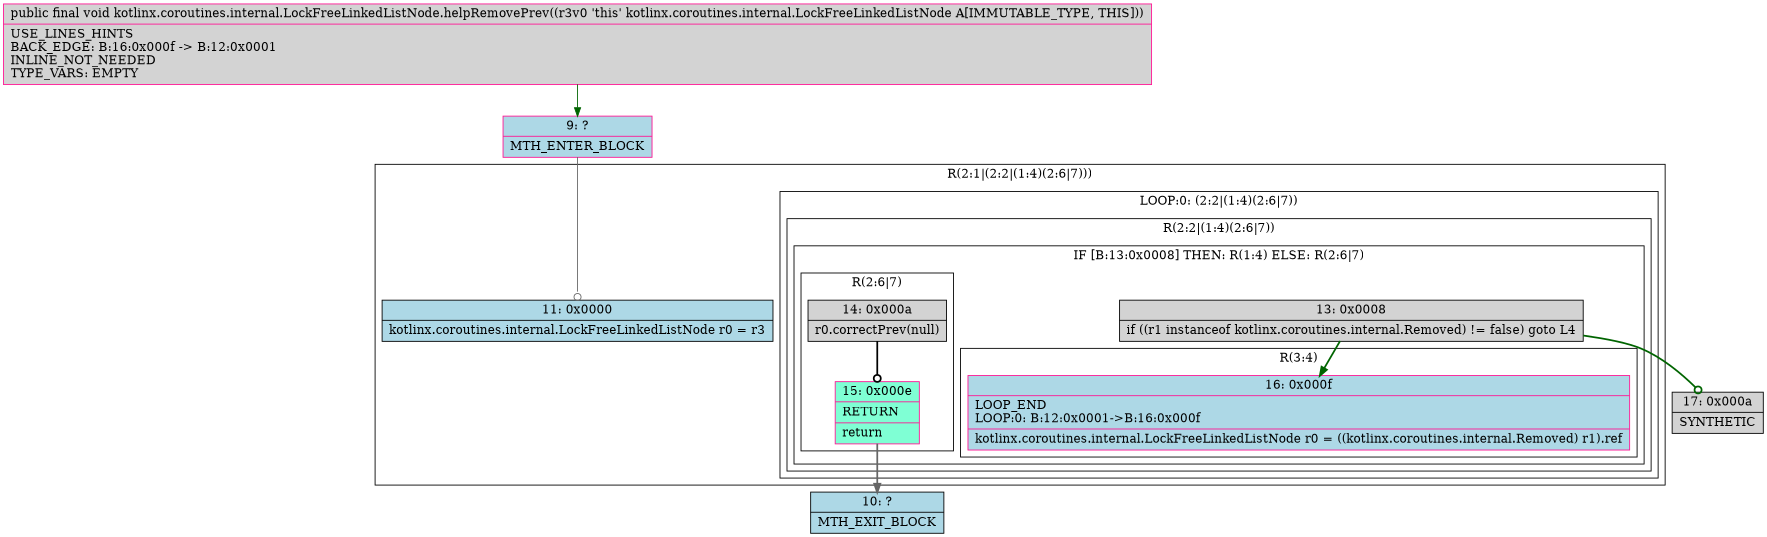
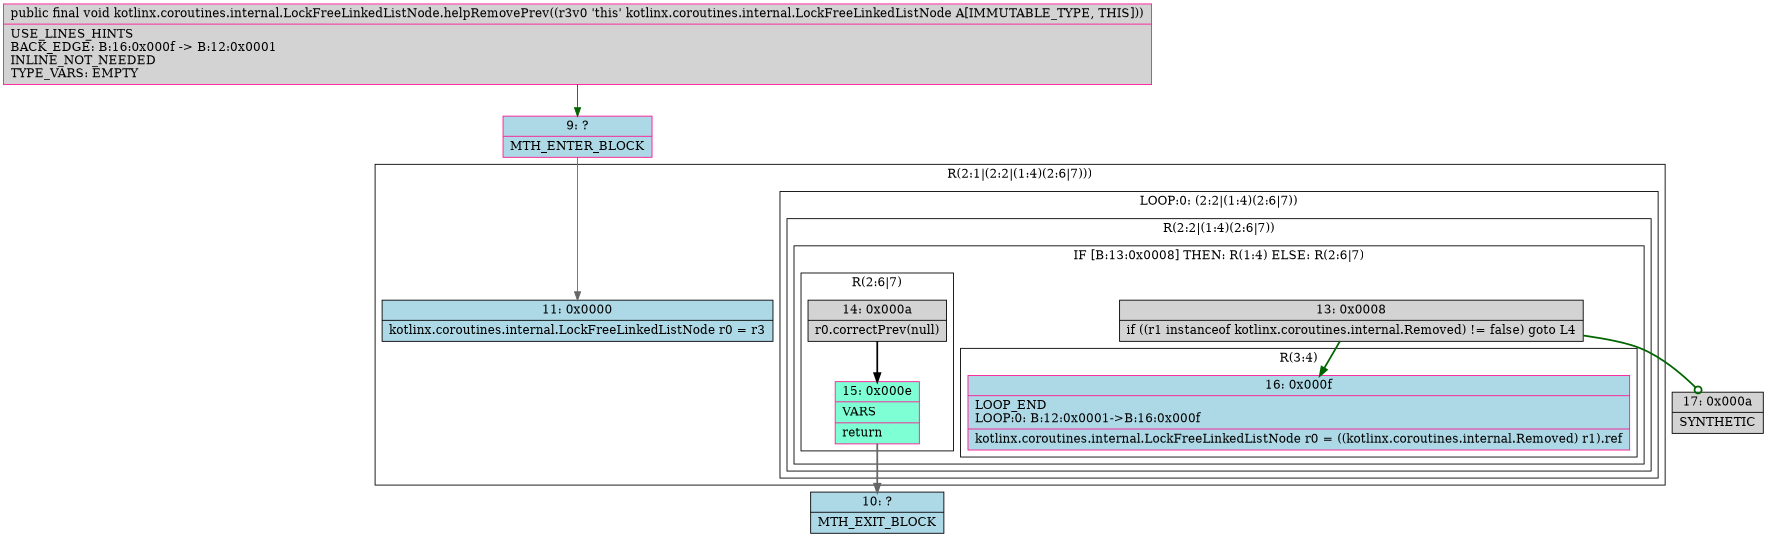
edge "9: ?" -> "11: 0x0000": arrowhead odot -> normal
edge "14: 0x000a" -> "15: 0x000e": arrowhead odot -> normal
node "15: 0x000e": text "RETURN" -> "VARS"
